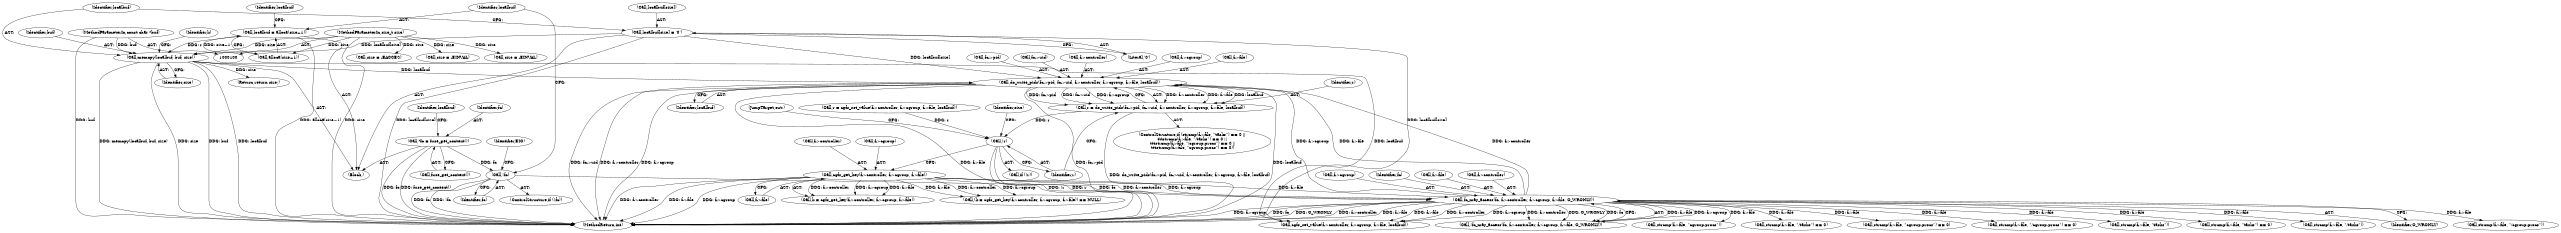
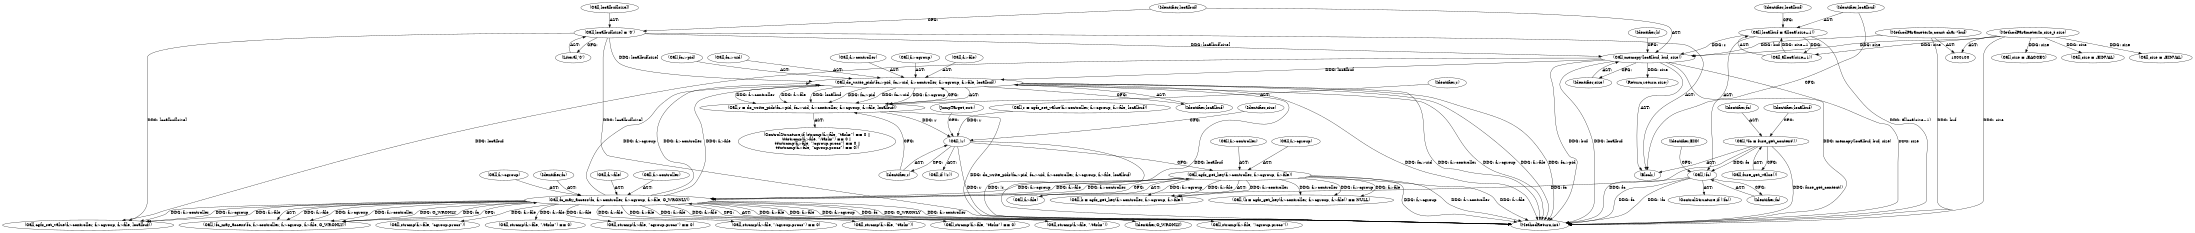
node "(Identifier,buf)": removed
edge "(Call,localbuf = alloca(size+1))" -> "(Call,alloca(size+1))": label "CFG: " -> "DDG: "
node "(Call,fuse_get_context())": label "(Call,fuse_get_context())" -> "(Call,fuse_get_value())"
